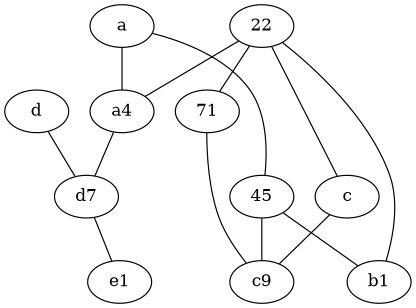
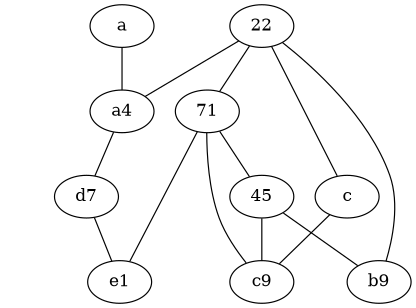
edge "a" -- "45": now "71" -- "45"
node "d": removed
edge "71" -- "e1": added
node "b1": label "b1" -> "b9"
